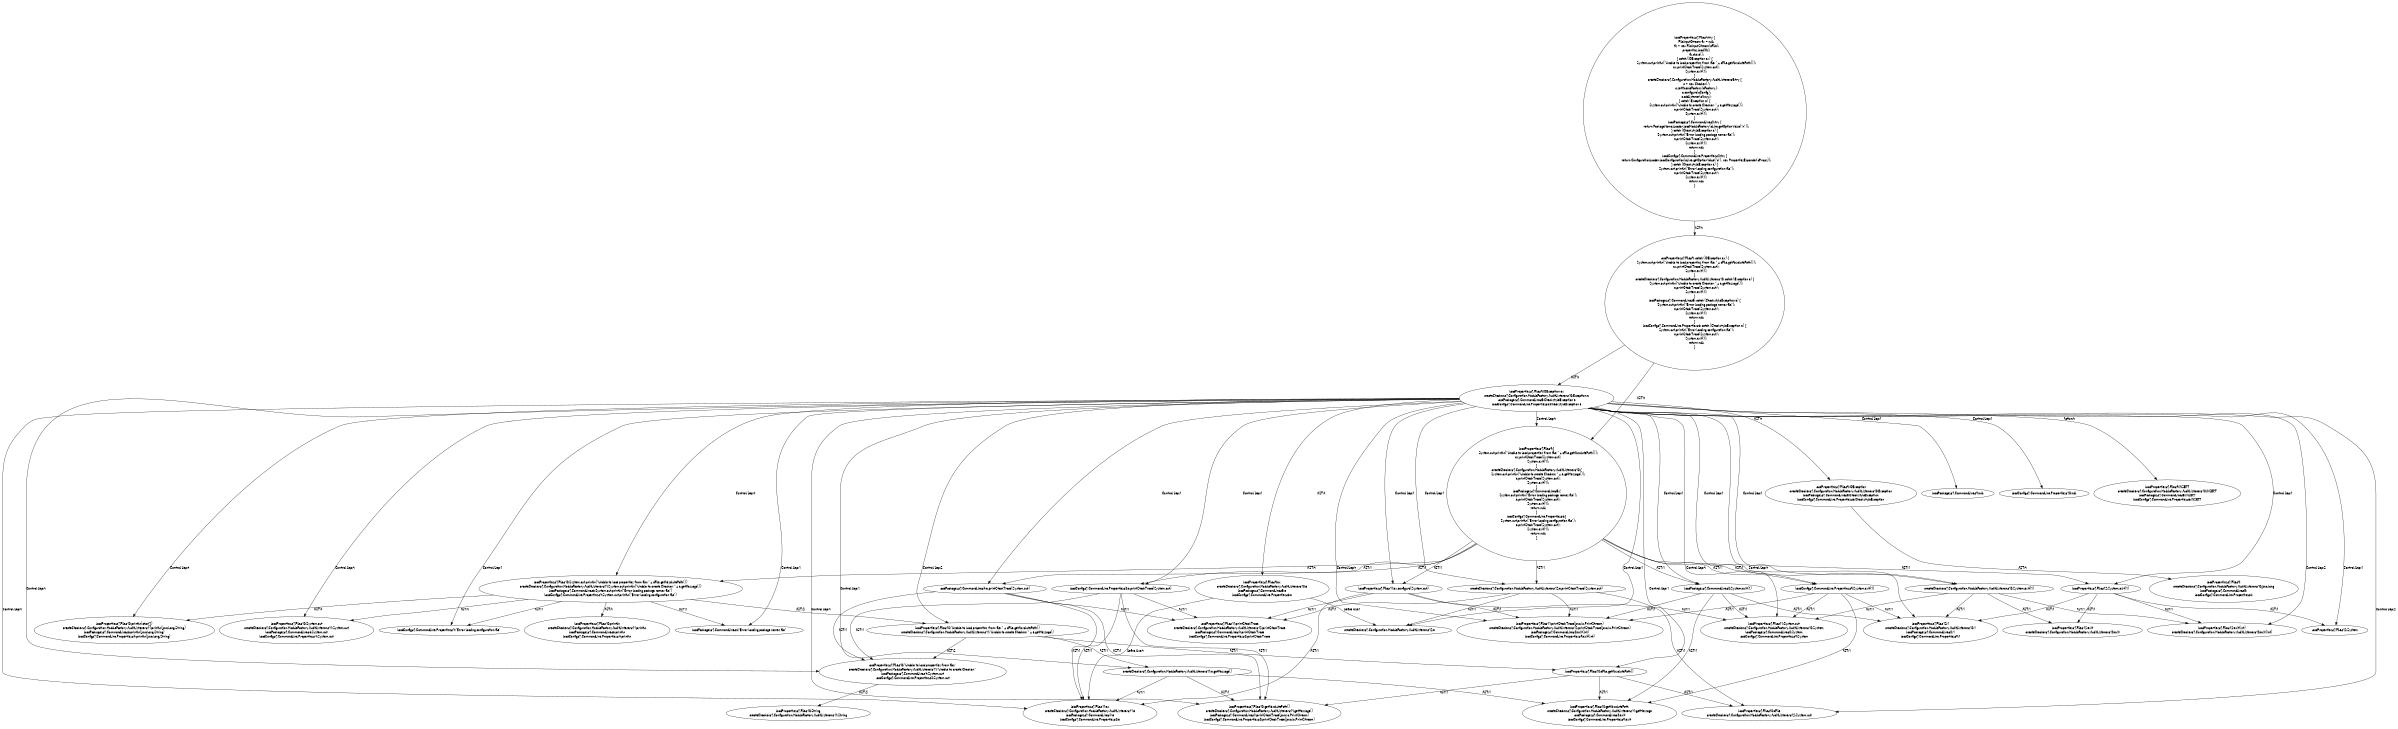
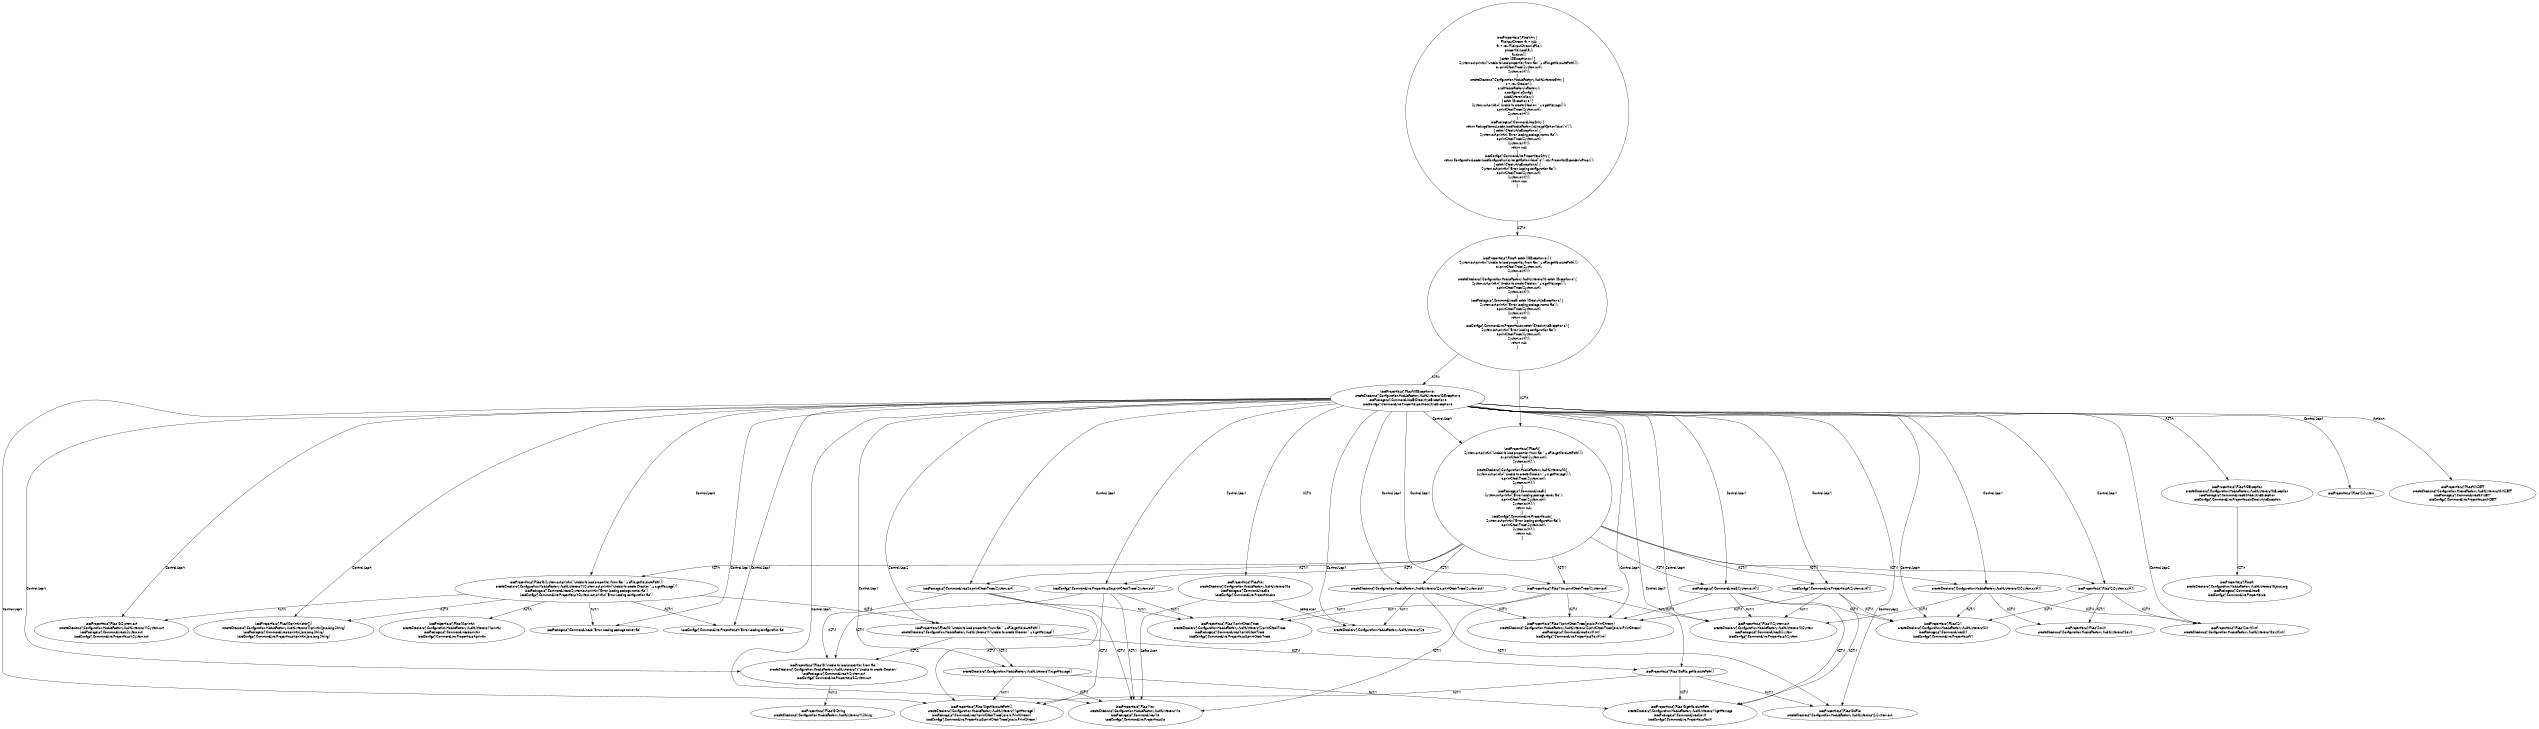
node "loadPackages#?,CommandLine#9:null": removed
node "loadConfig#?,CommandLine,Properties#10:null": removed
node "loadPackages#?,CommandLine#7:e.printStackTrace(System.out)": label "loadPackages#?,CommandLine#7:e.printStackTrace(System.out)" -> "loadPackages#?,CommandLine#8:e.printStackTrace(System.out)"
node "loadProperties#?,File#11:ex.configure(System.out)": label "loadProperties#?,File#11:ex.configure(System.out)" -> "loadProperties#?,File#11:ex.printStackTrace(System.out)"
edge "loadProperties#?,File#12:System.exit(1)" -> "loadProperties#?,File#12:System": removed, label "AST:1"
